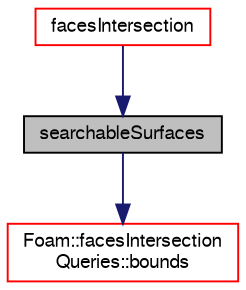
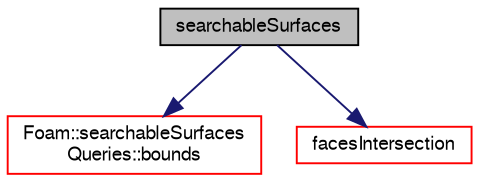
edge "facesIntersection" -> "searchableSurfaces": reversed
node "Foam::facesIntersection Queries::bounds": label "Foam::facesIntersection Queries::bounds" -> "Foam::searchableSurfaces Queries::bounds"
